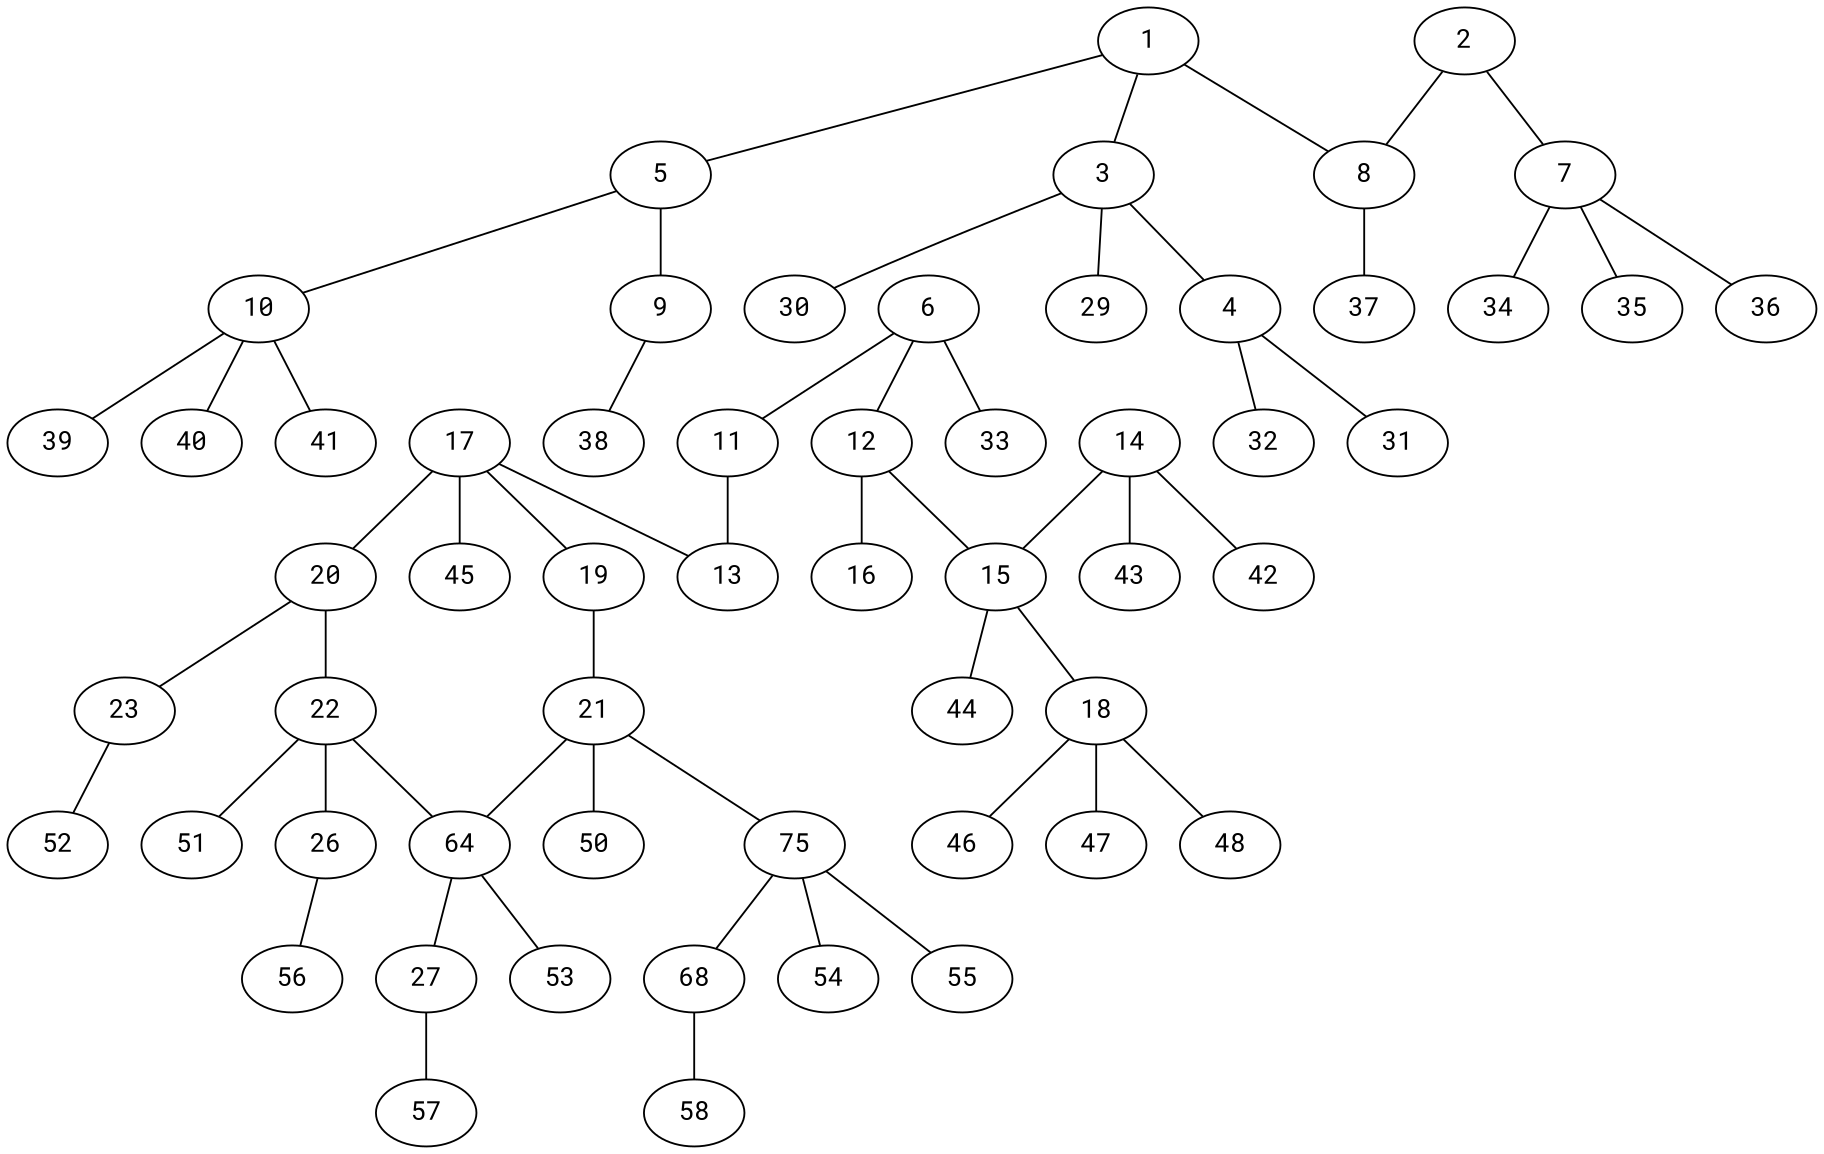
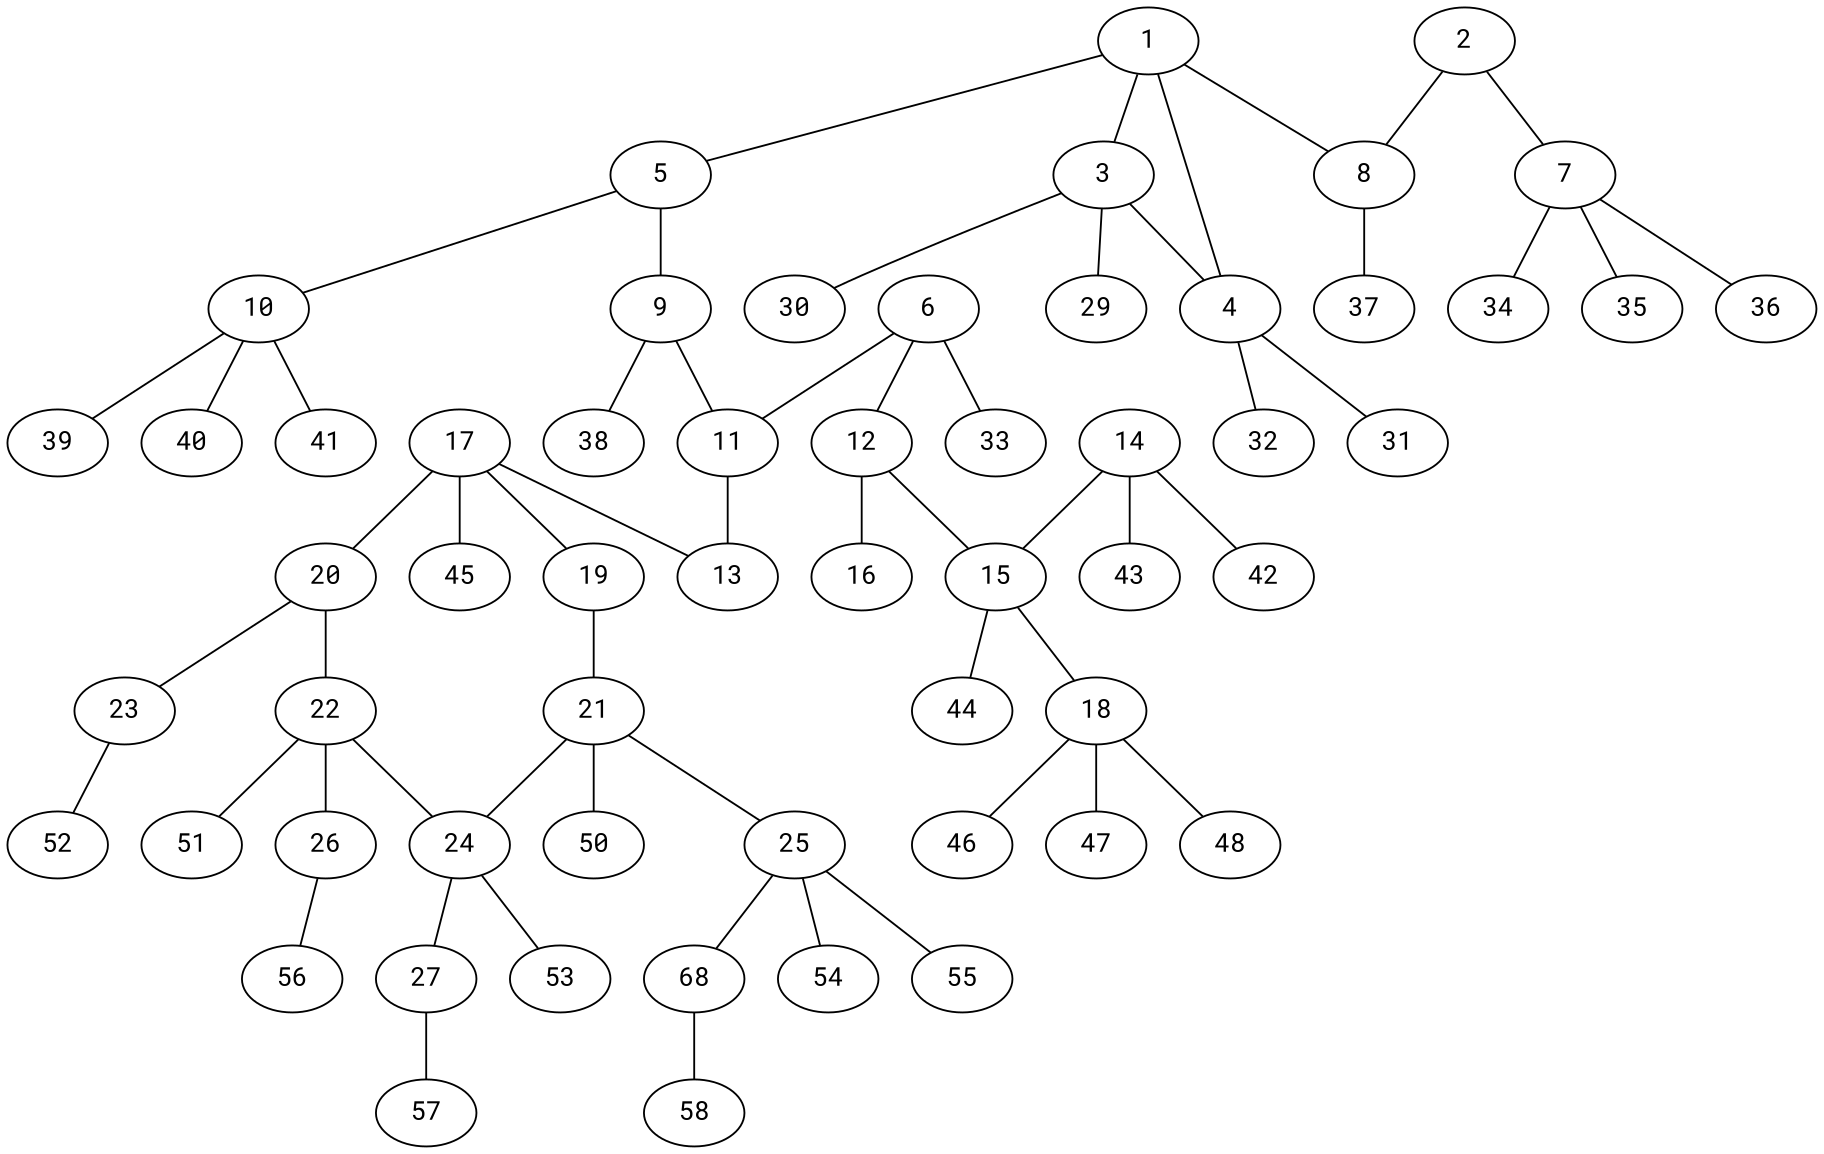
edge "1" -- "4": added
edge "9" -- "11": added
node "64": label "64" -> "24"
node "75": label "75" -> "25"
